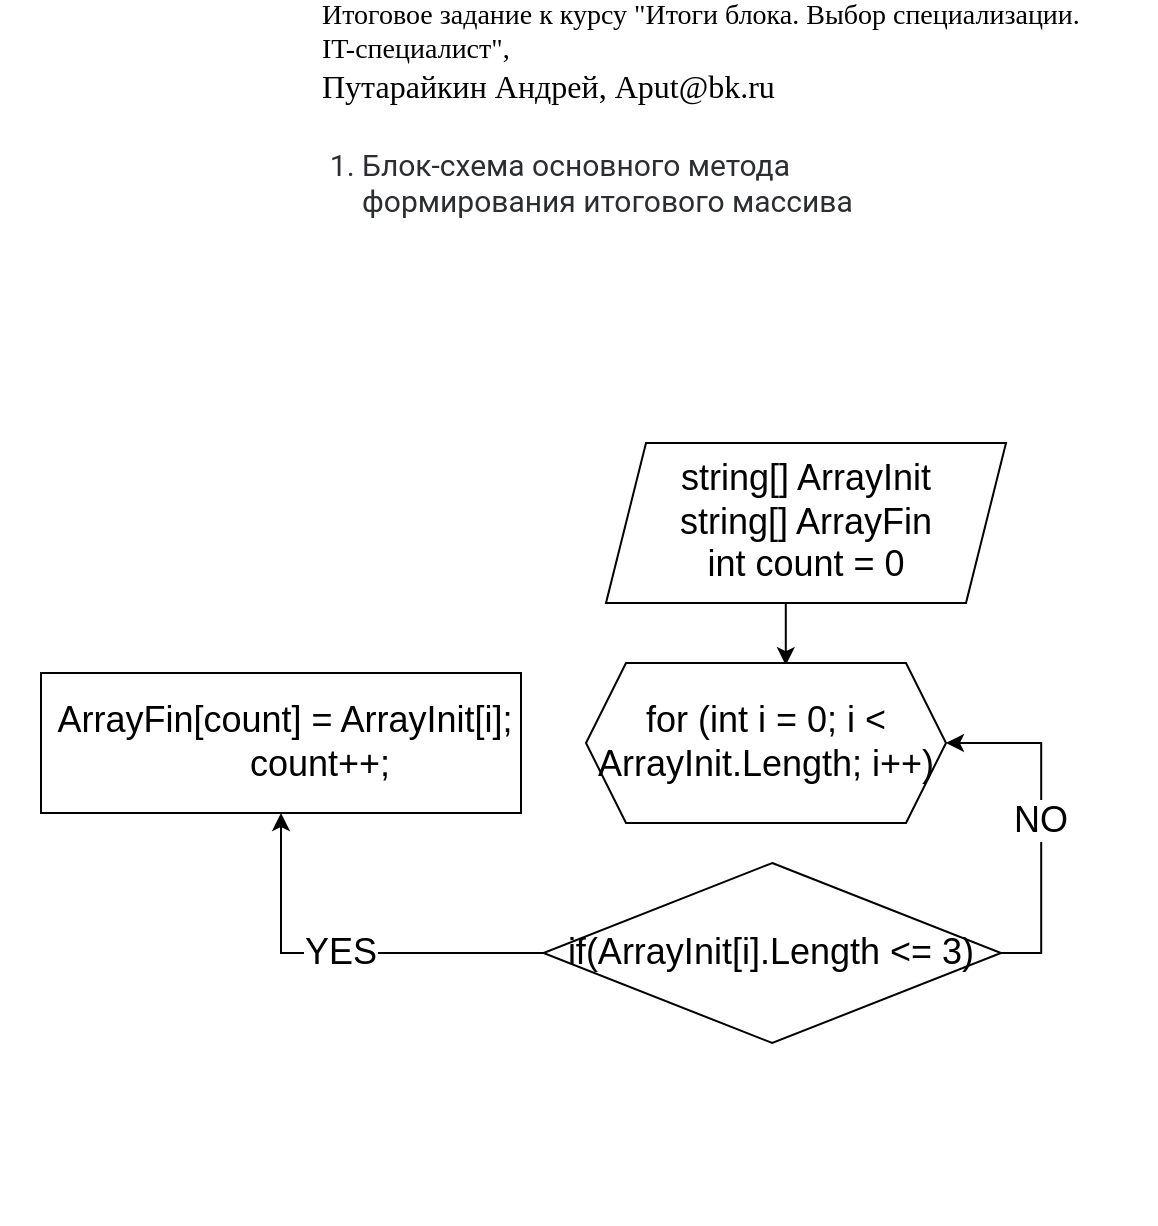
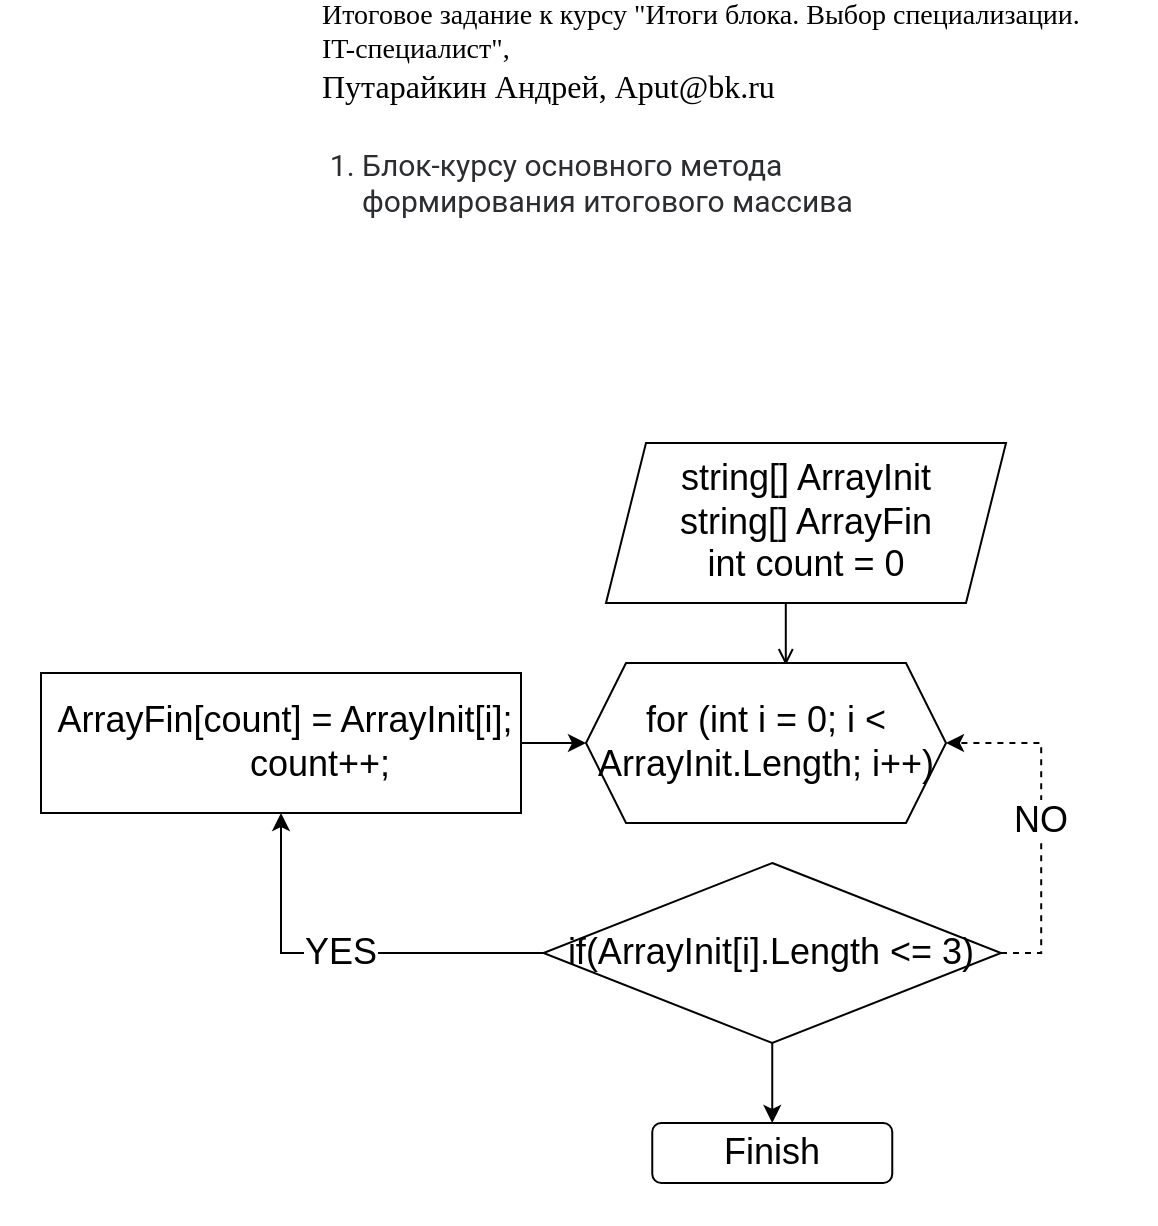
node "Блок-схема основного метода формирования итогового массива": label "Блок-схема основного метода формирования итогового массива" -> "Блок-курсу основного метода формирования итогового массива"
edge "string[] ArrayInit string[] ArrayFin int count = 0" -> "for (int i = 0; i < ArrayInit.Length; i++)": arrowhead classic -> open
edge "ArrayFin[count] = ArrayInit[i]; count++;" -> "for (int i = 0; i < ArrayInit.Length; i++)": added
edge "if(ArrayInit[i].Length <= 3)" -> "for (int i = 0; i < ArrayInit.Length; i++)": style solid -> dashed
edge "if(ArrayInit[i].Length <= 3)" -> "Finish": added
node "Finish": added
